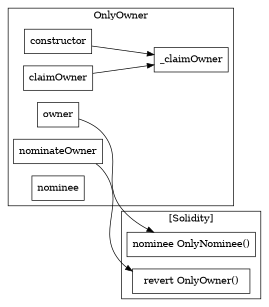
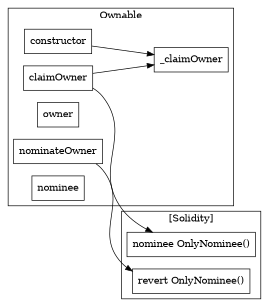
cluster "OnlyOwner": label "OnlyOwner" -> "Ownable"
edge "owner" -> "nominee OnlyNominee()": now "claimOwner" -> "nominee OnlyNominee()"
node "revert OnlyOwner()": label "revert OnlyOwner()" -> "revert OnlyNominee()"
